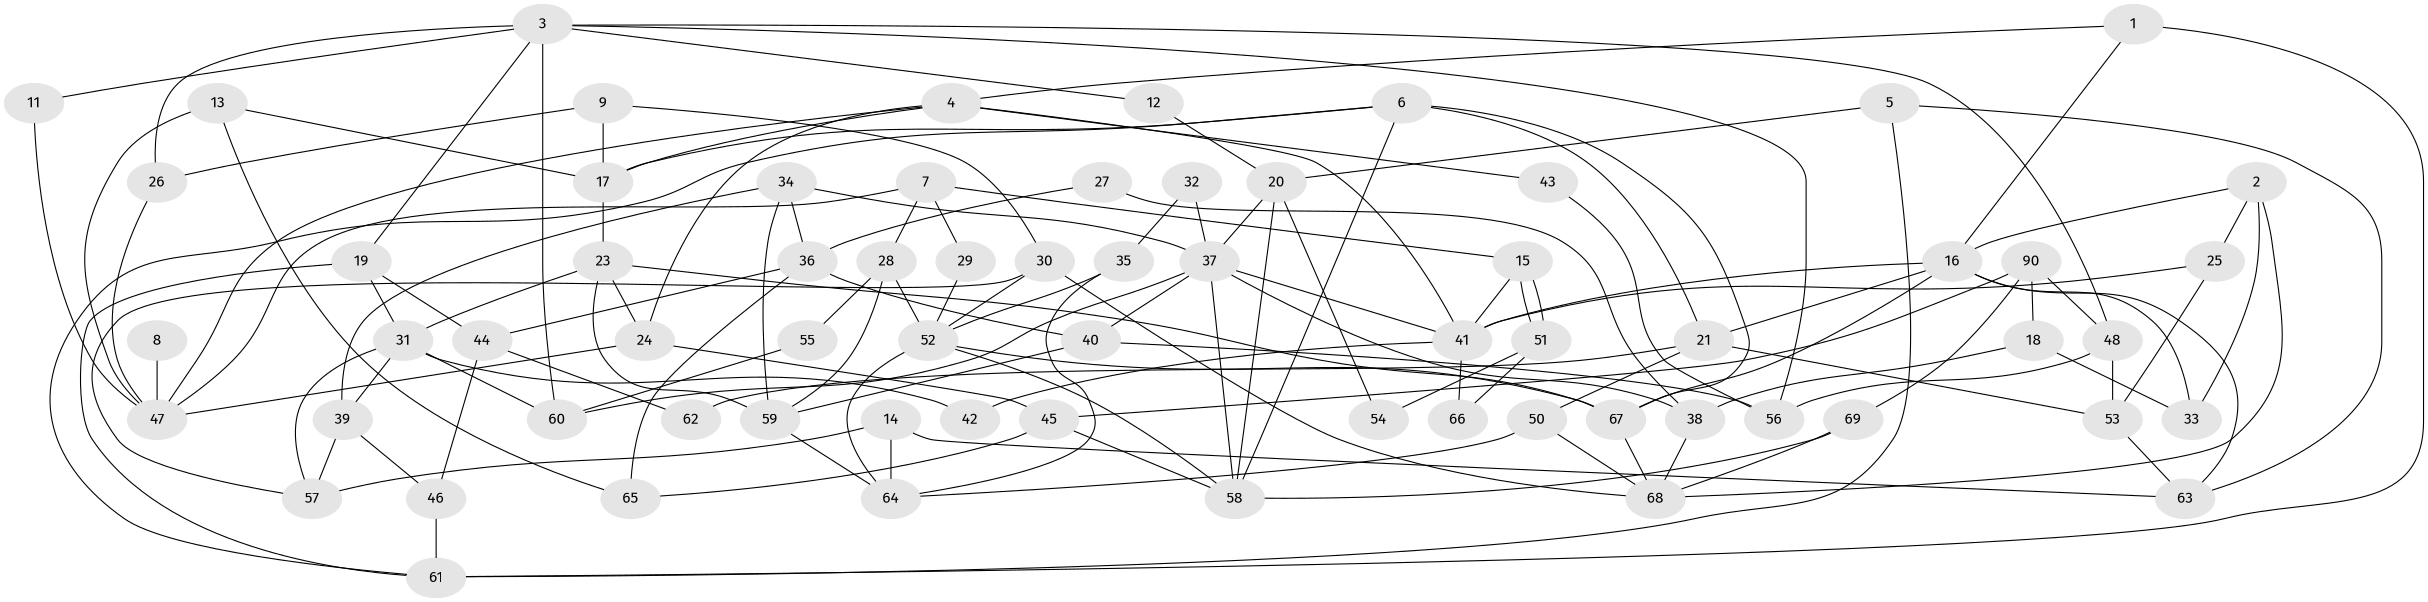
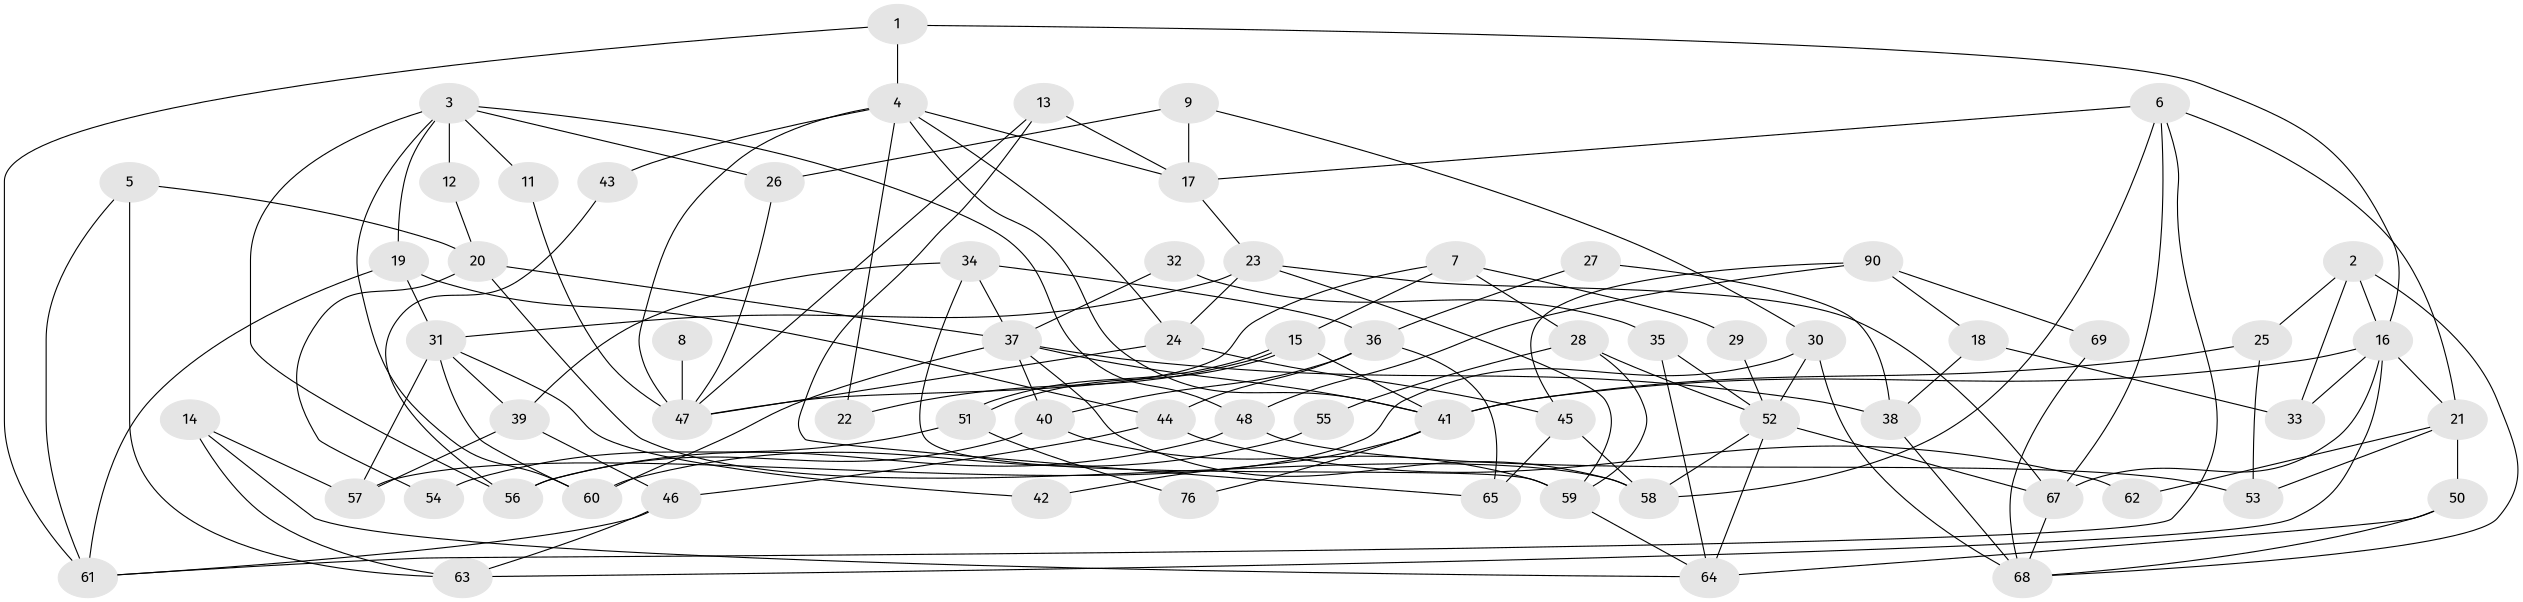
node "22": added
node "66": label "66" -> "76"
edge "53" -- "63": now "46" -- "63"
edge "69" -- "58": removed
